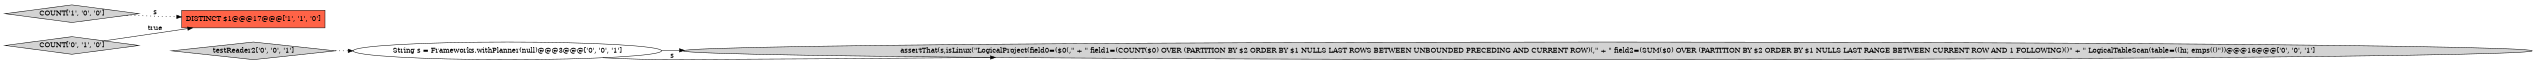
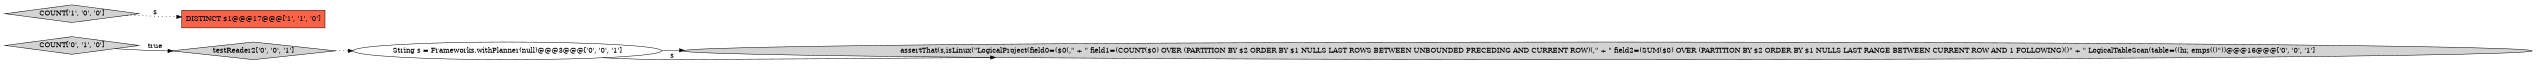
edge "COUNT['0', '1', '0']" -> "DISTINCT $1@@@17@@@['1', '1', '0']": now "COUNT['0', '1', '0']" -> "testReader2['0', '0', '1']"
